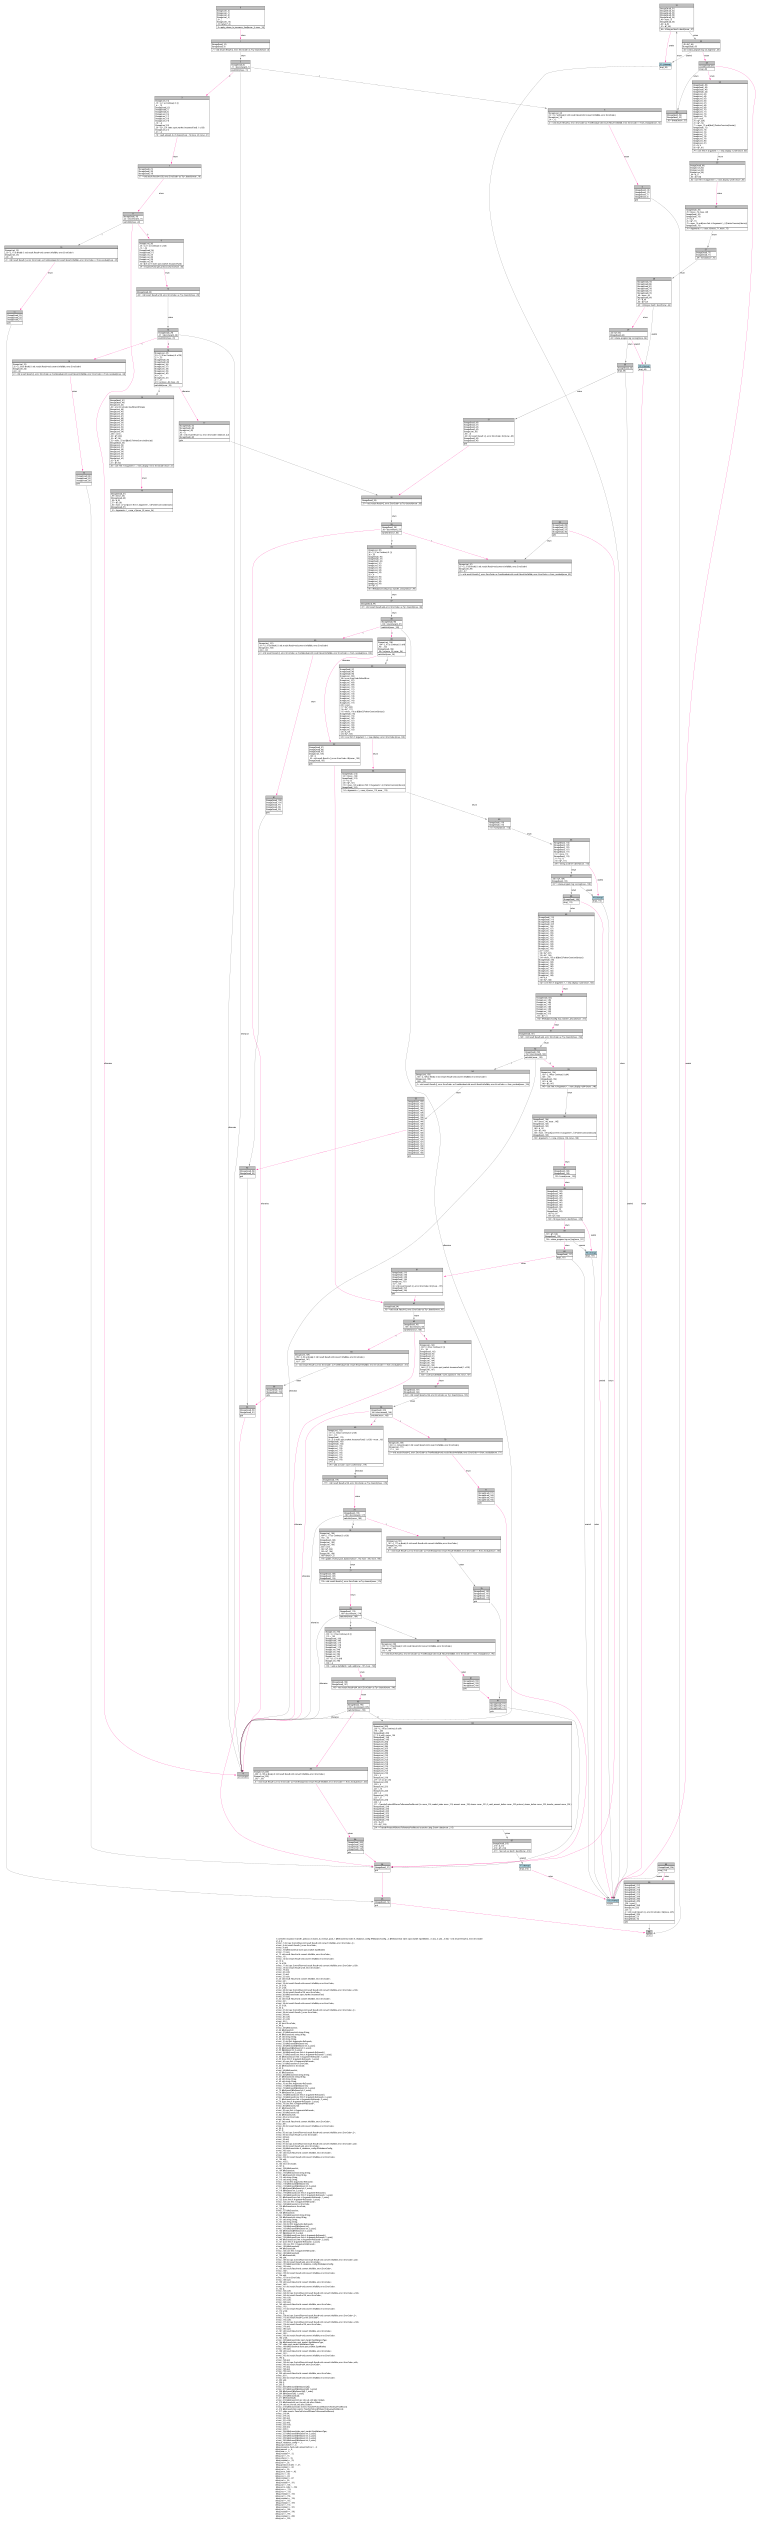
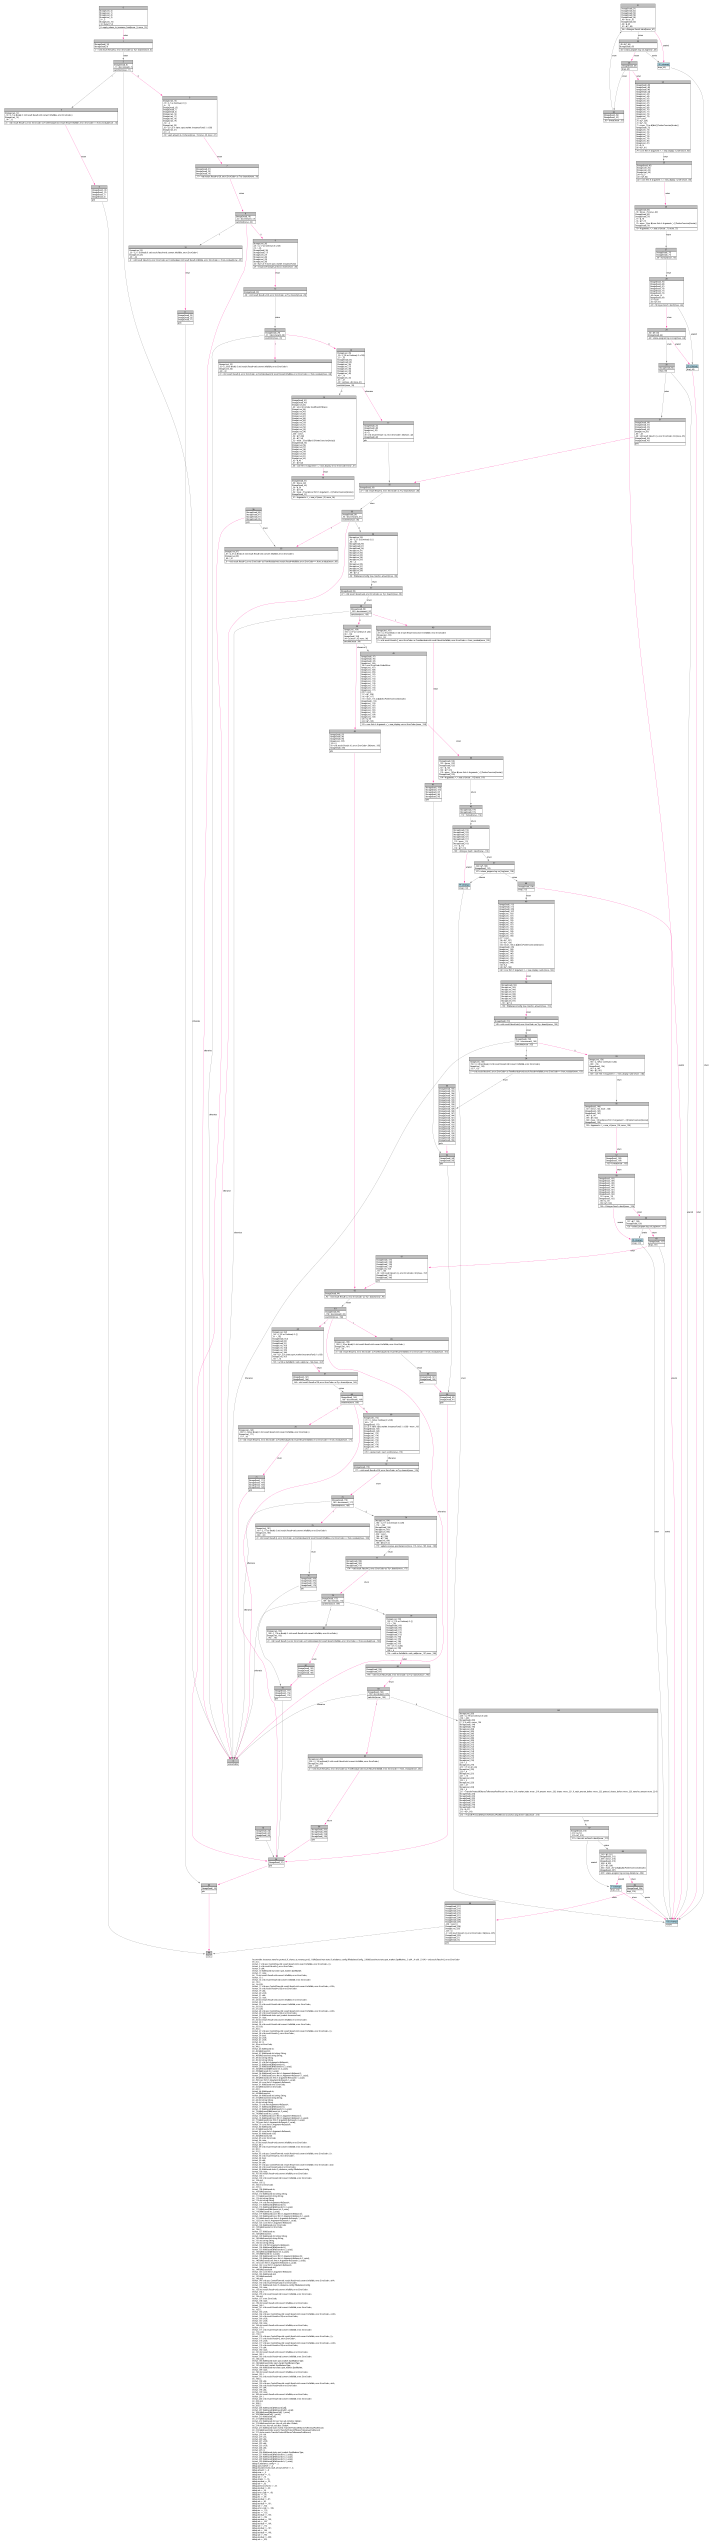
edge "15" -> "16": removed, label "return"
node "88": added
